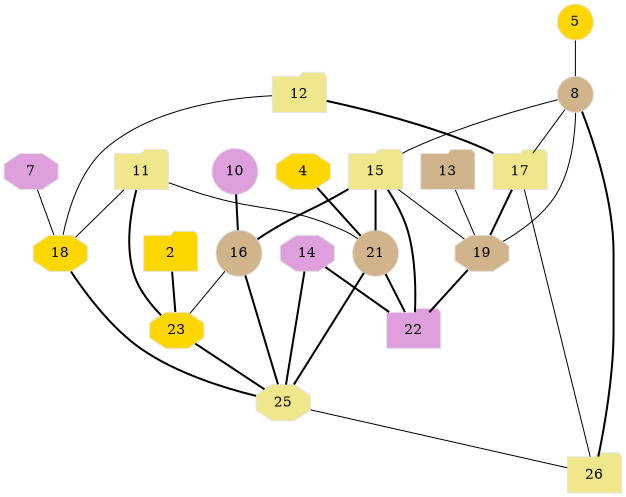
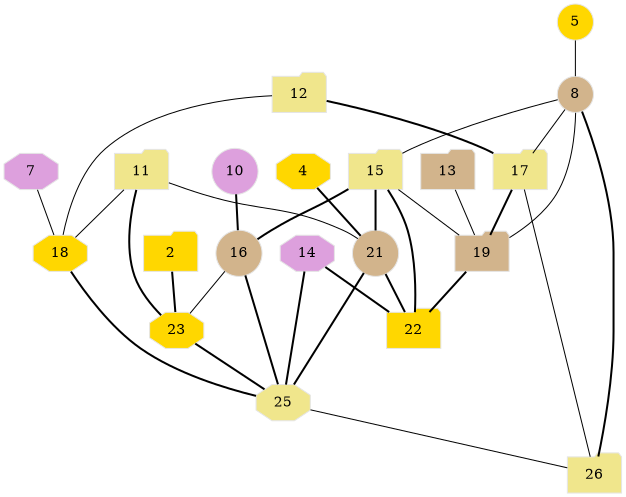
node "19": shape octagon -> folder
node "22": fillcolor plum -> gold
